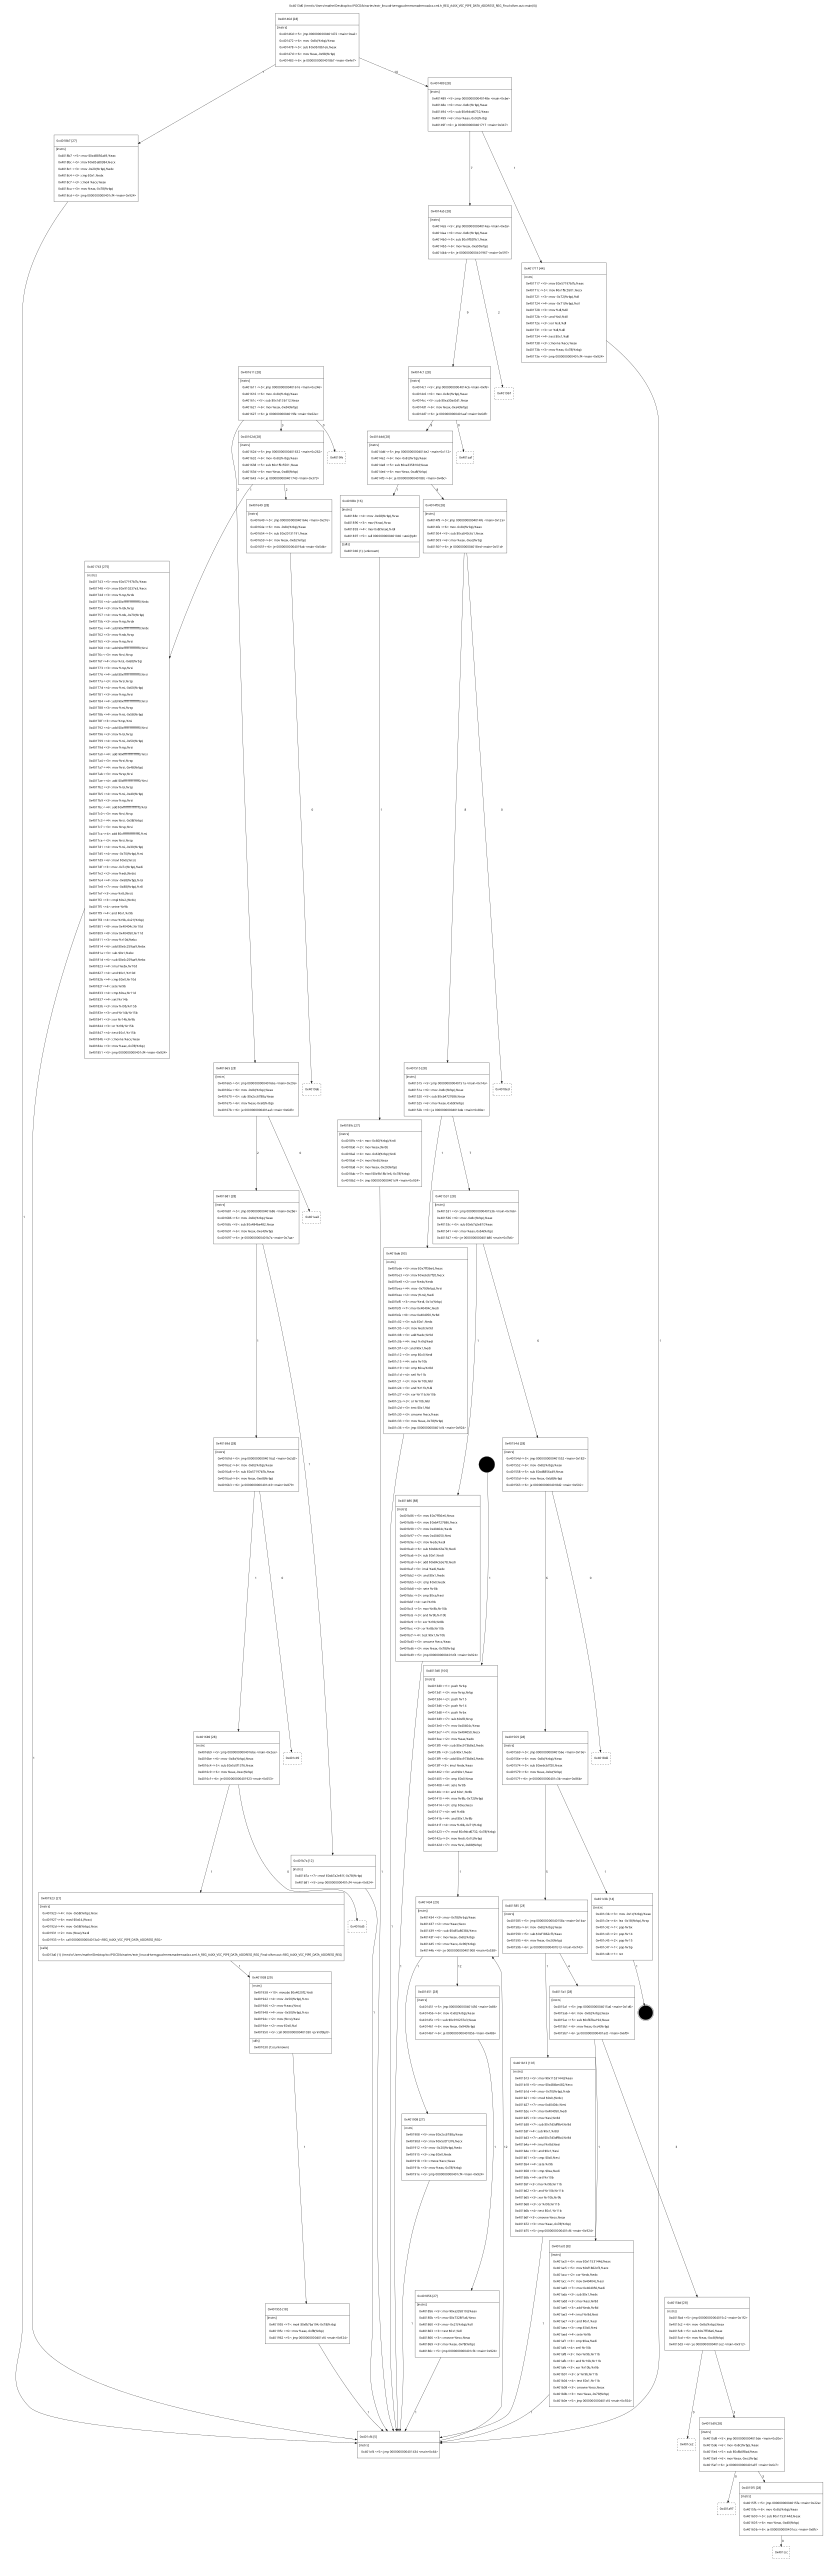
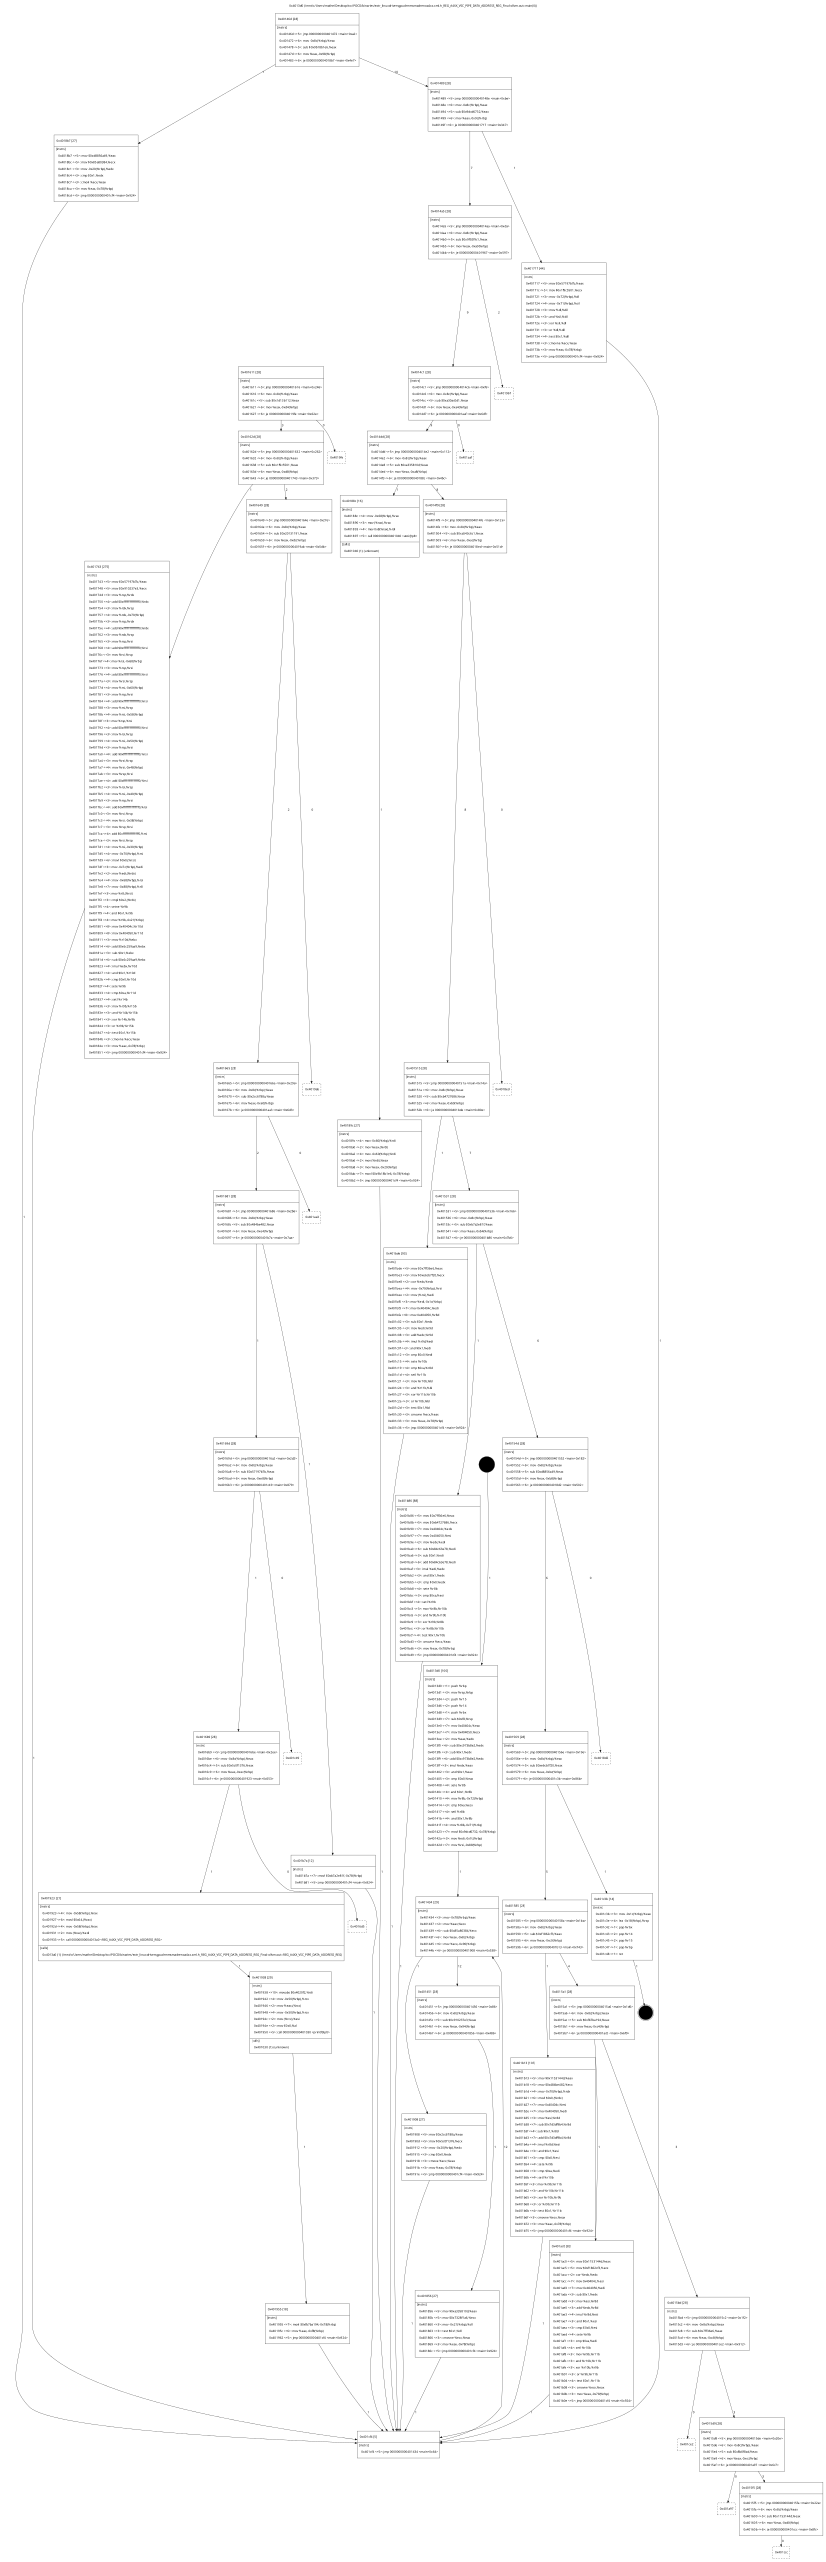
edge "0x401611 [28]" -> "0x401665 [28]": now "0x401649 [28]" -> "0x401665 [28]"
